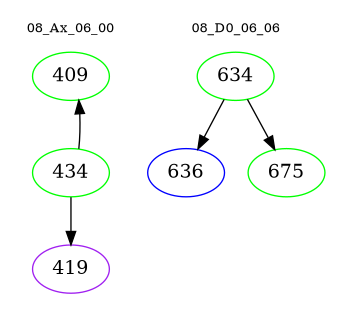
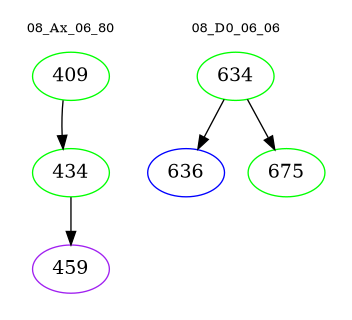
cluster "08_Ax_06_00": label "08_Ax_06_00" -> "08_Ax_06_80"
edge "434" -> "409": reversed
node "419": label "419" -> "459"
